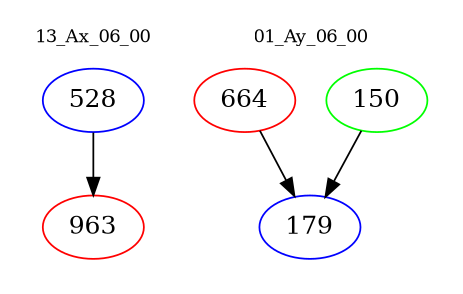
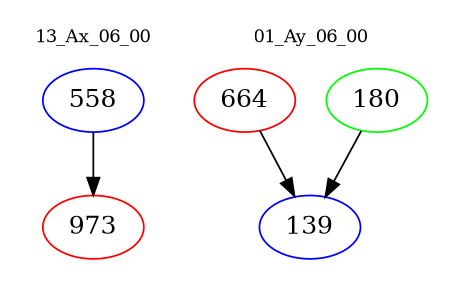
node "528": label "528" -> "558"
node "150": label "150" -> "180"
node "963": label "963" -> "973"
node "179": label "179" -> "139"
